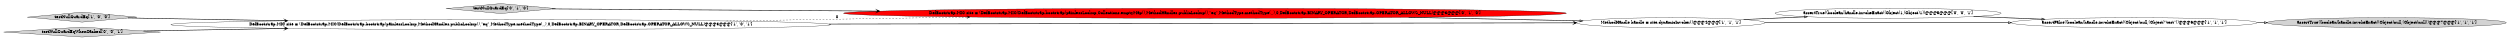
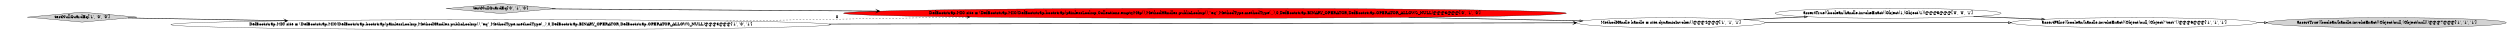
node "testNullGuardEqWhenCached['0', '0', '1']": removed
